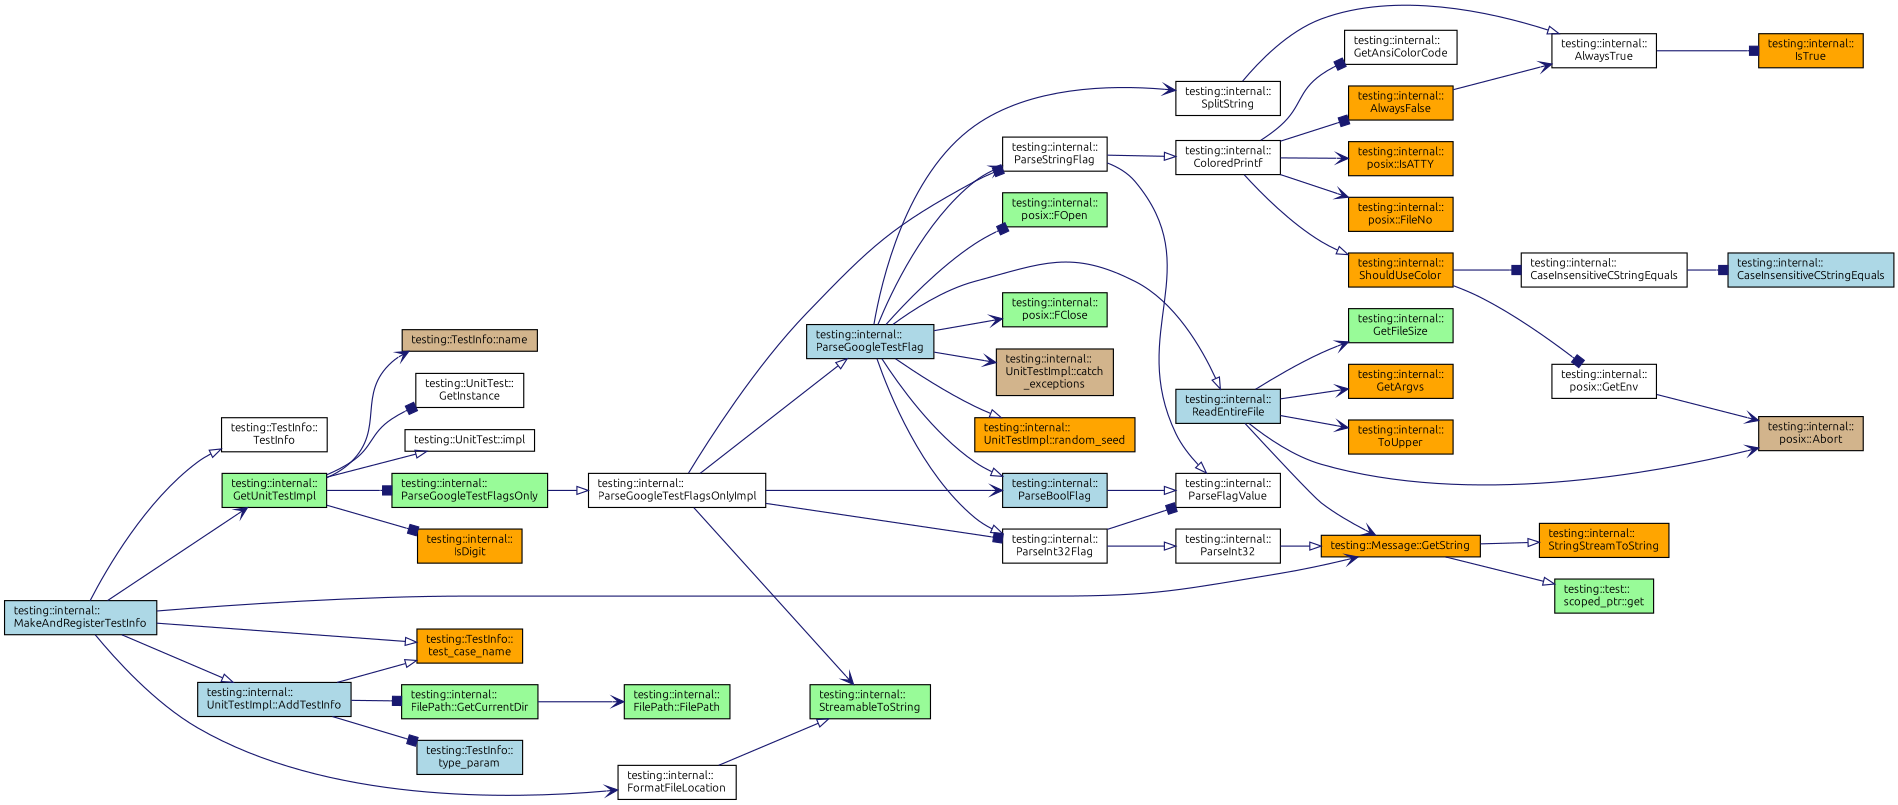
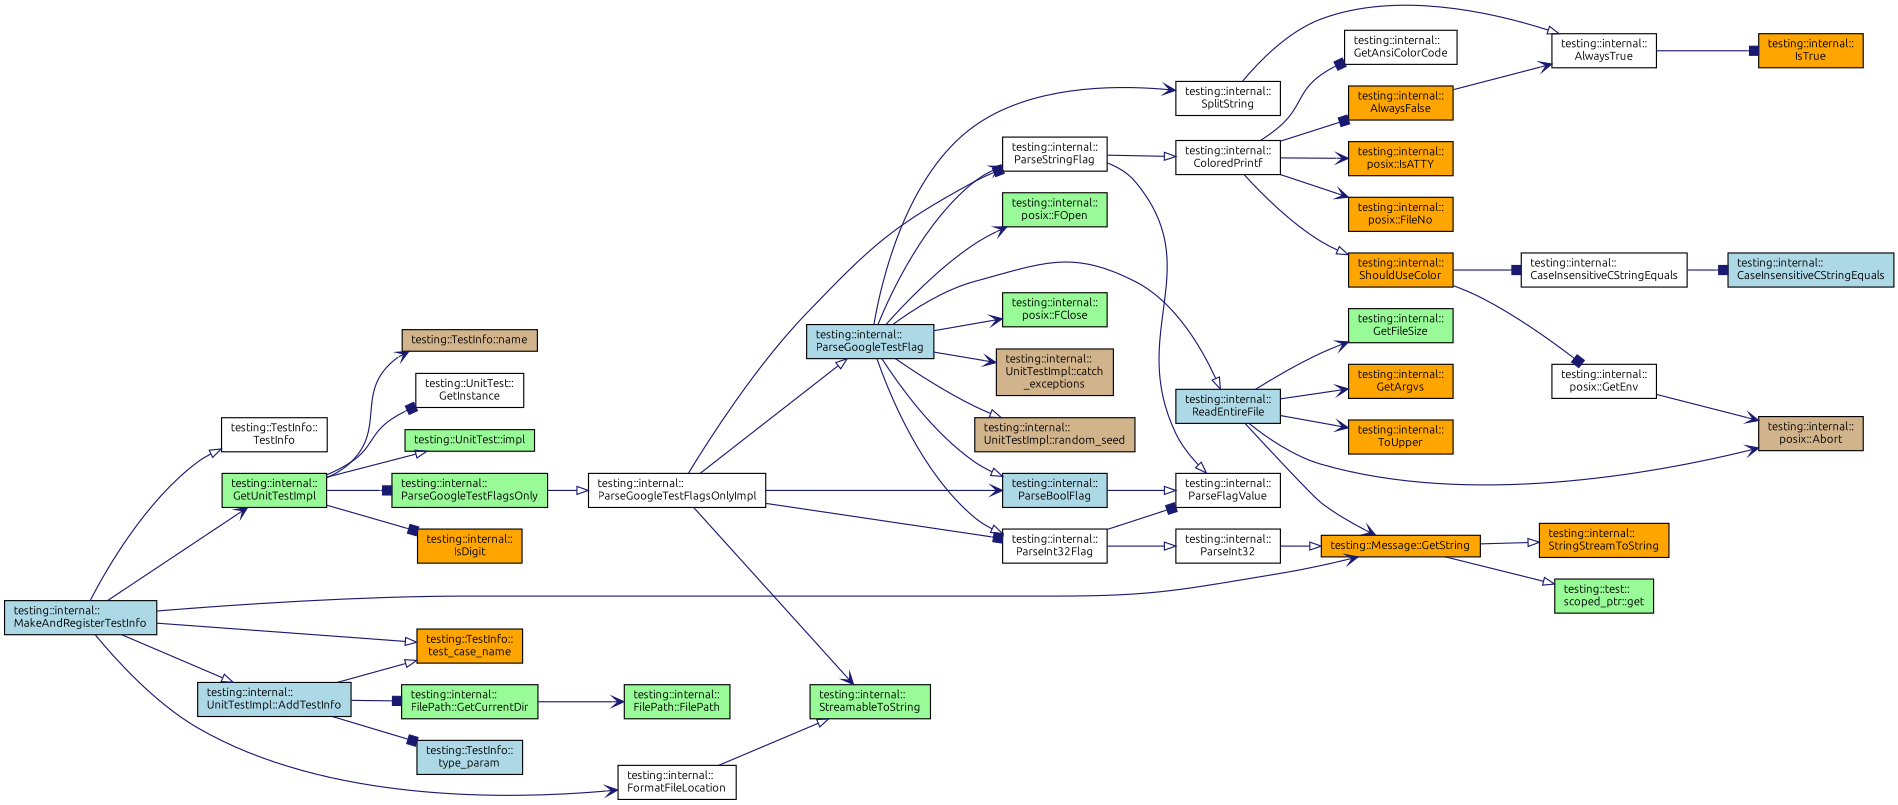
edge "testing::internal:: ParseGoogleTestFlag" -> "testing::internal:: posix::FOpen": arrowhead box -> vee
node "testing::internal:: UnitTestImpl::random_seed": fillcolor orange -> tan
node "testing::UnitTest::impl": fillcolor white -> palegreen
